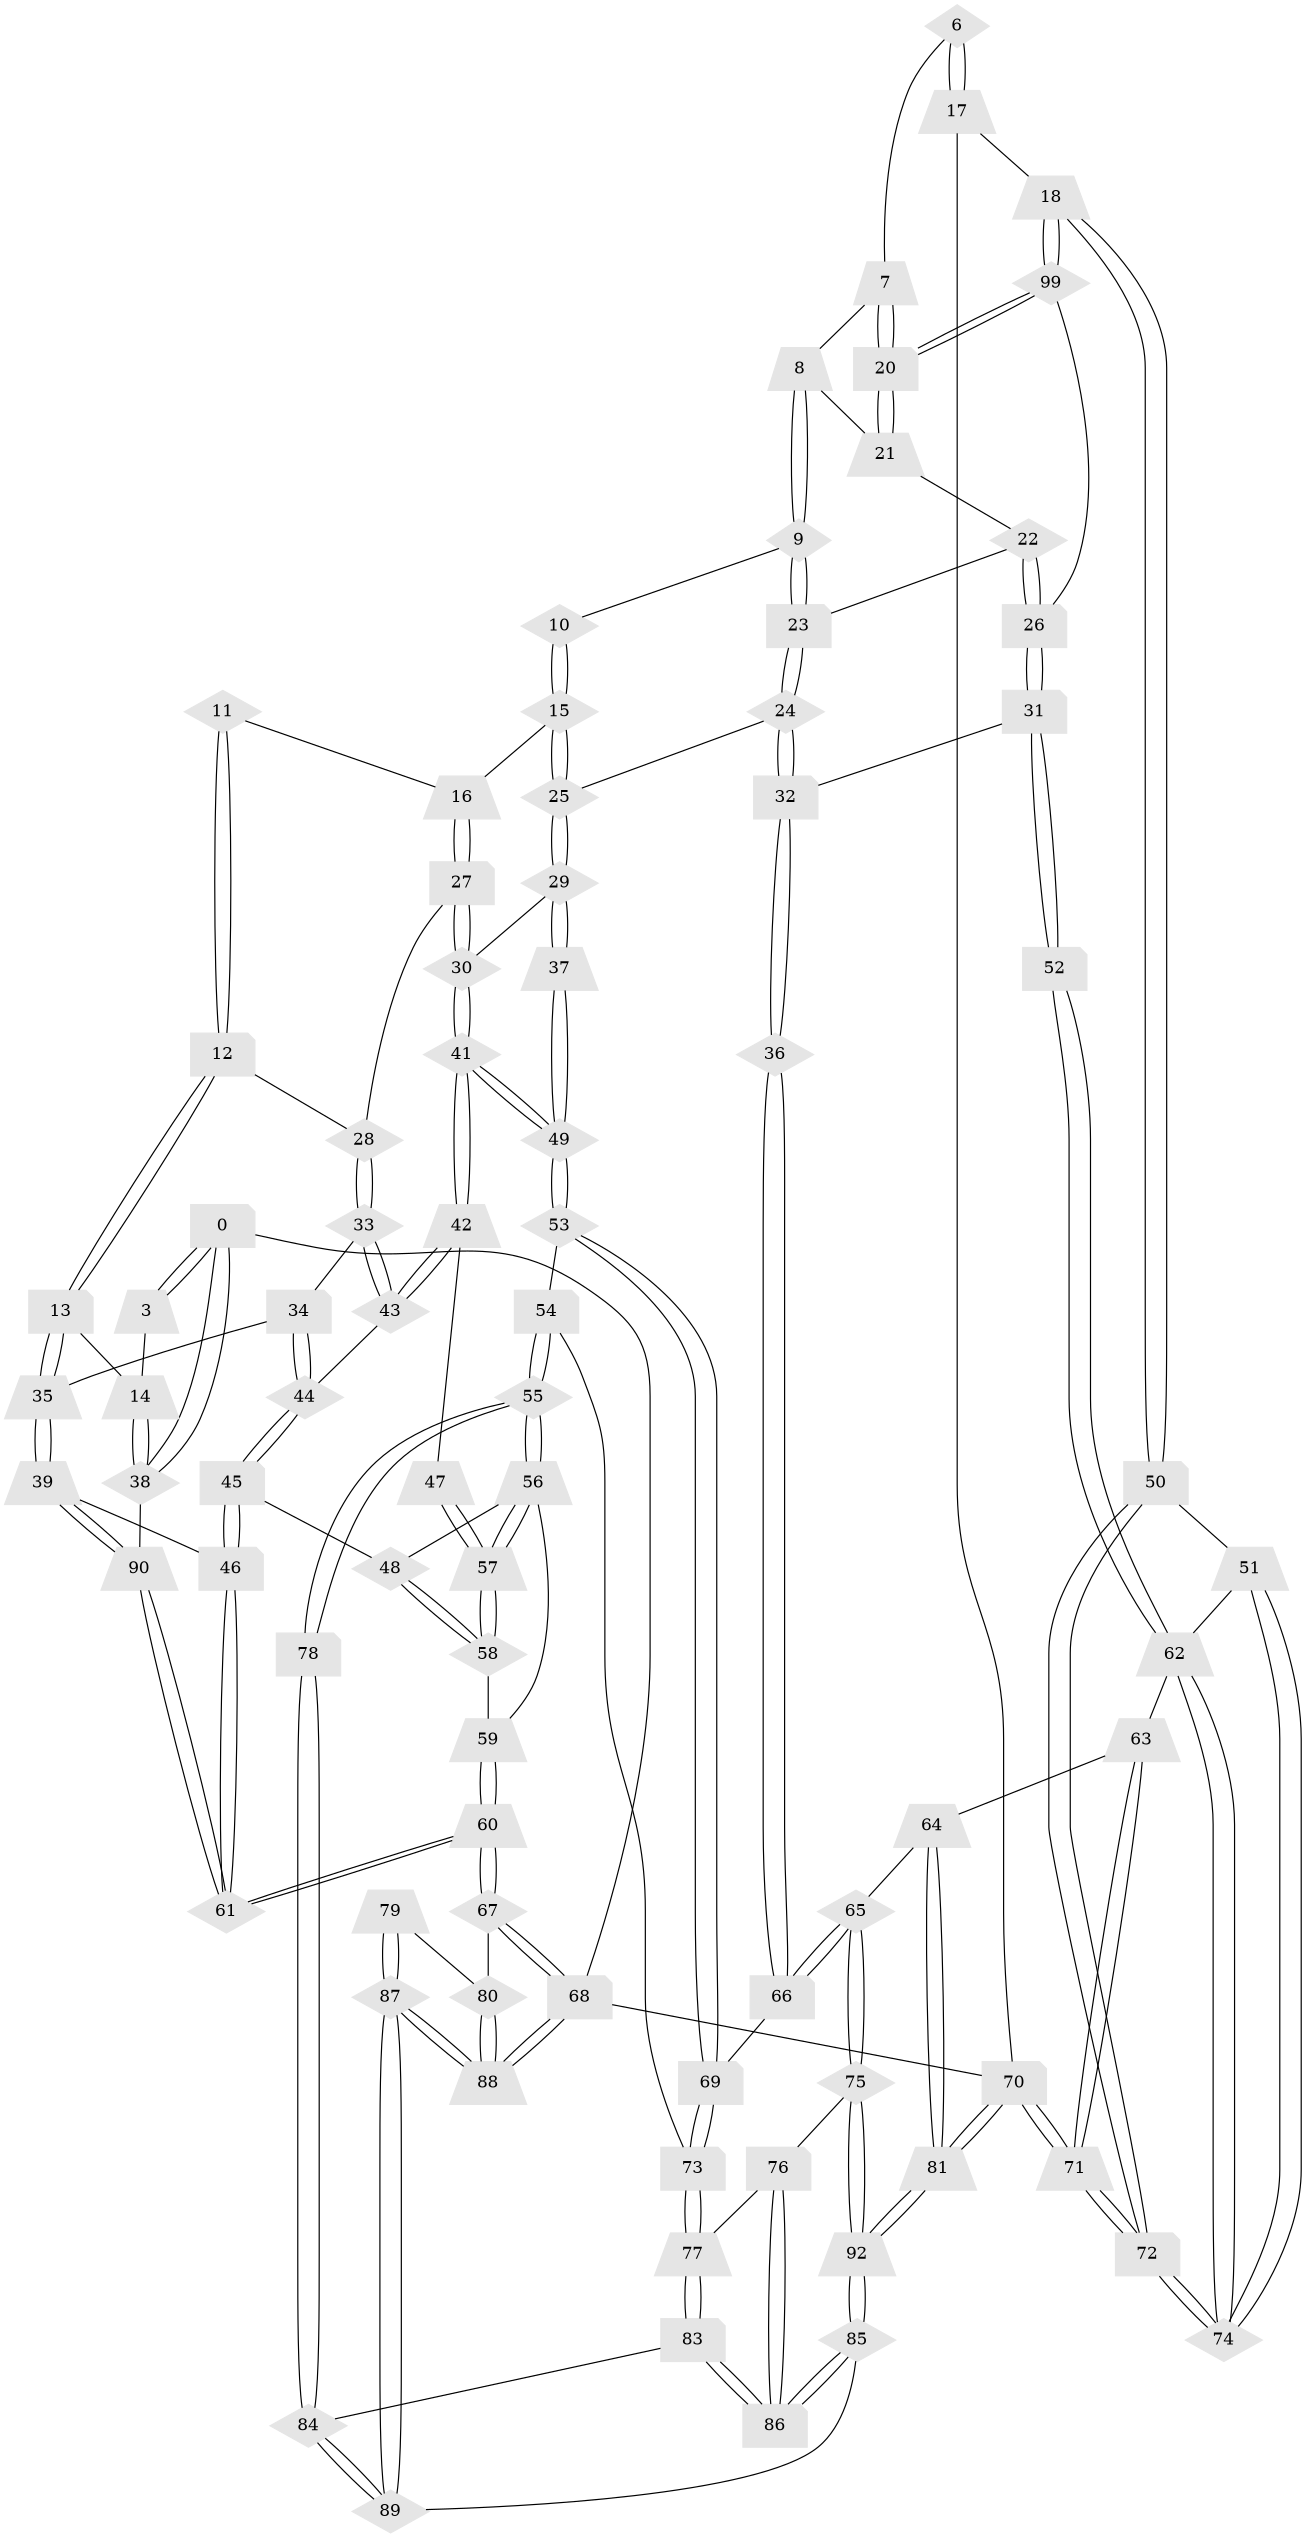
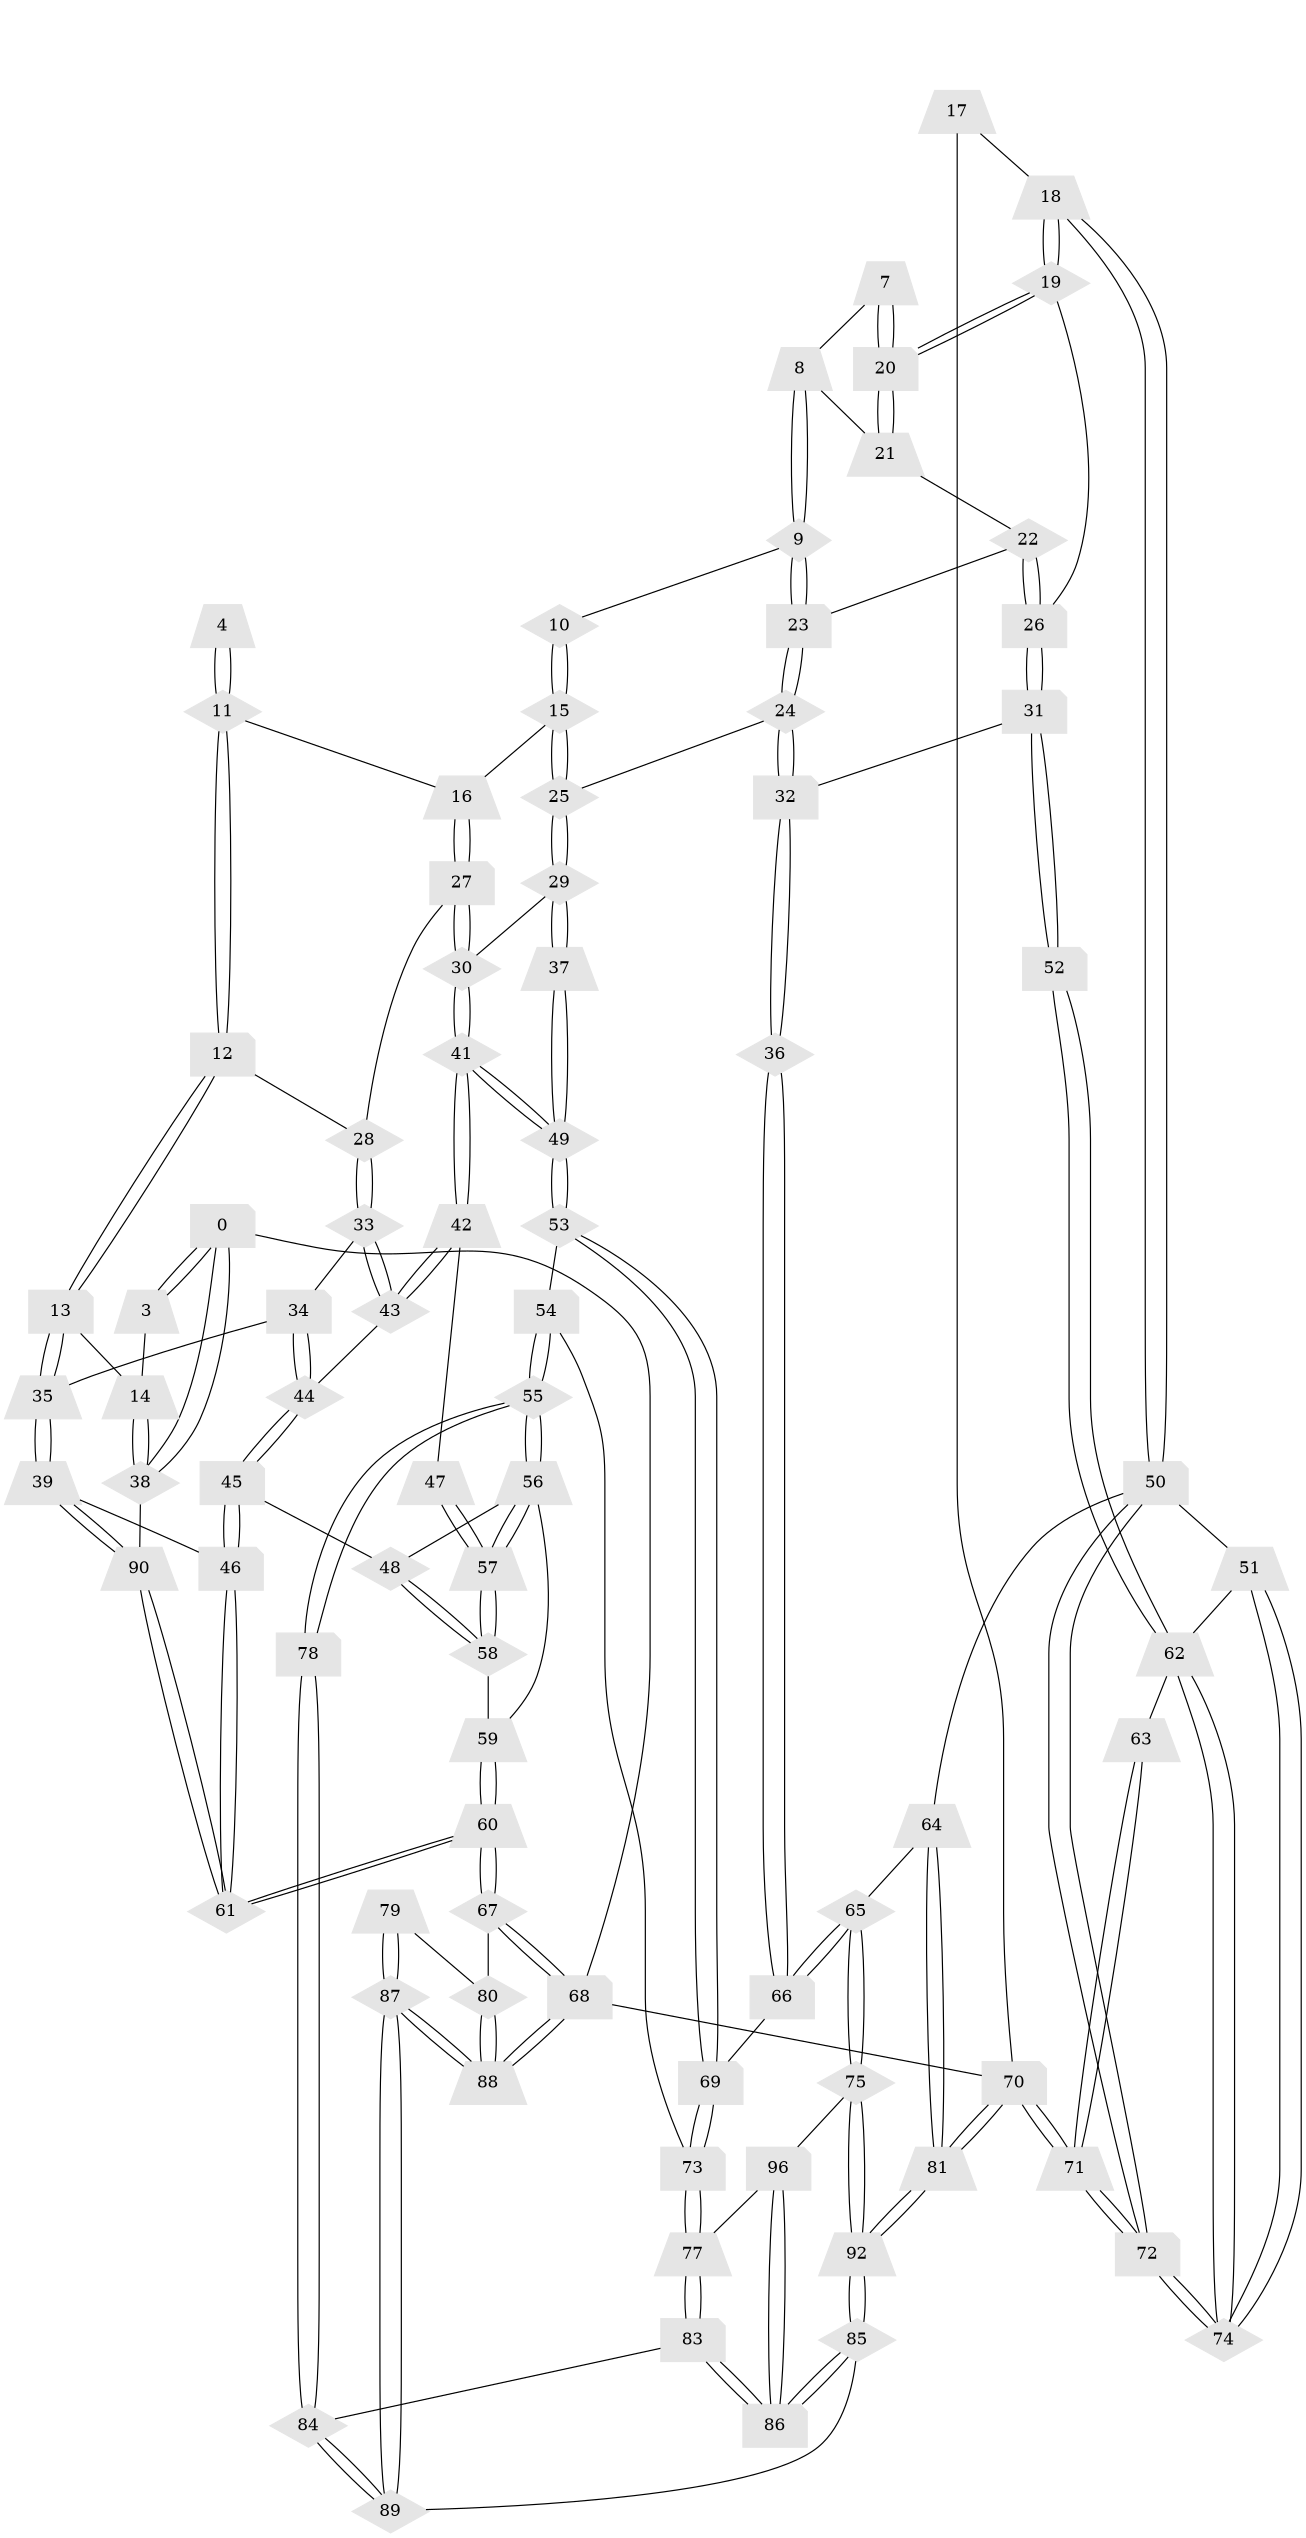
node "6": removed
node "99": label "99" -> "19"
node "4": added
edge "63" -- "64": now "50" -- "64"
node "76": label "76" -> "96"
